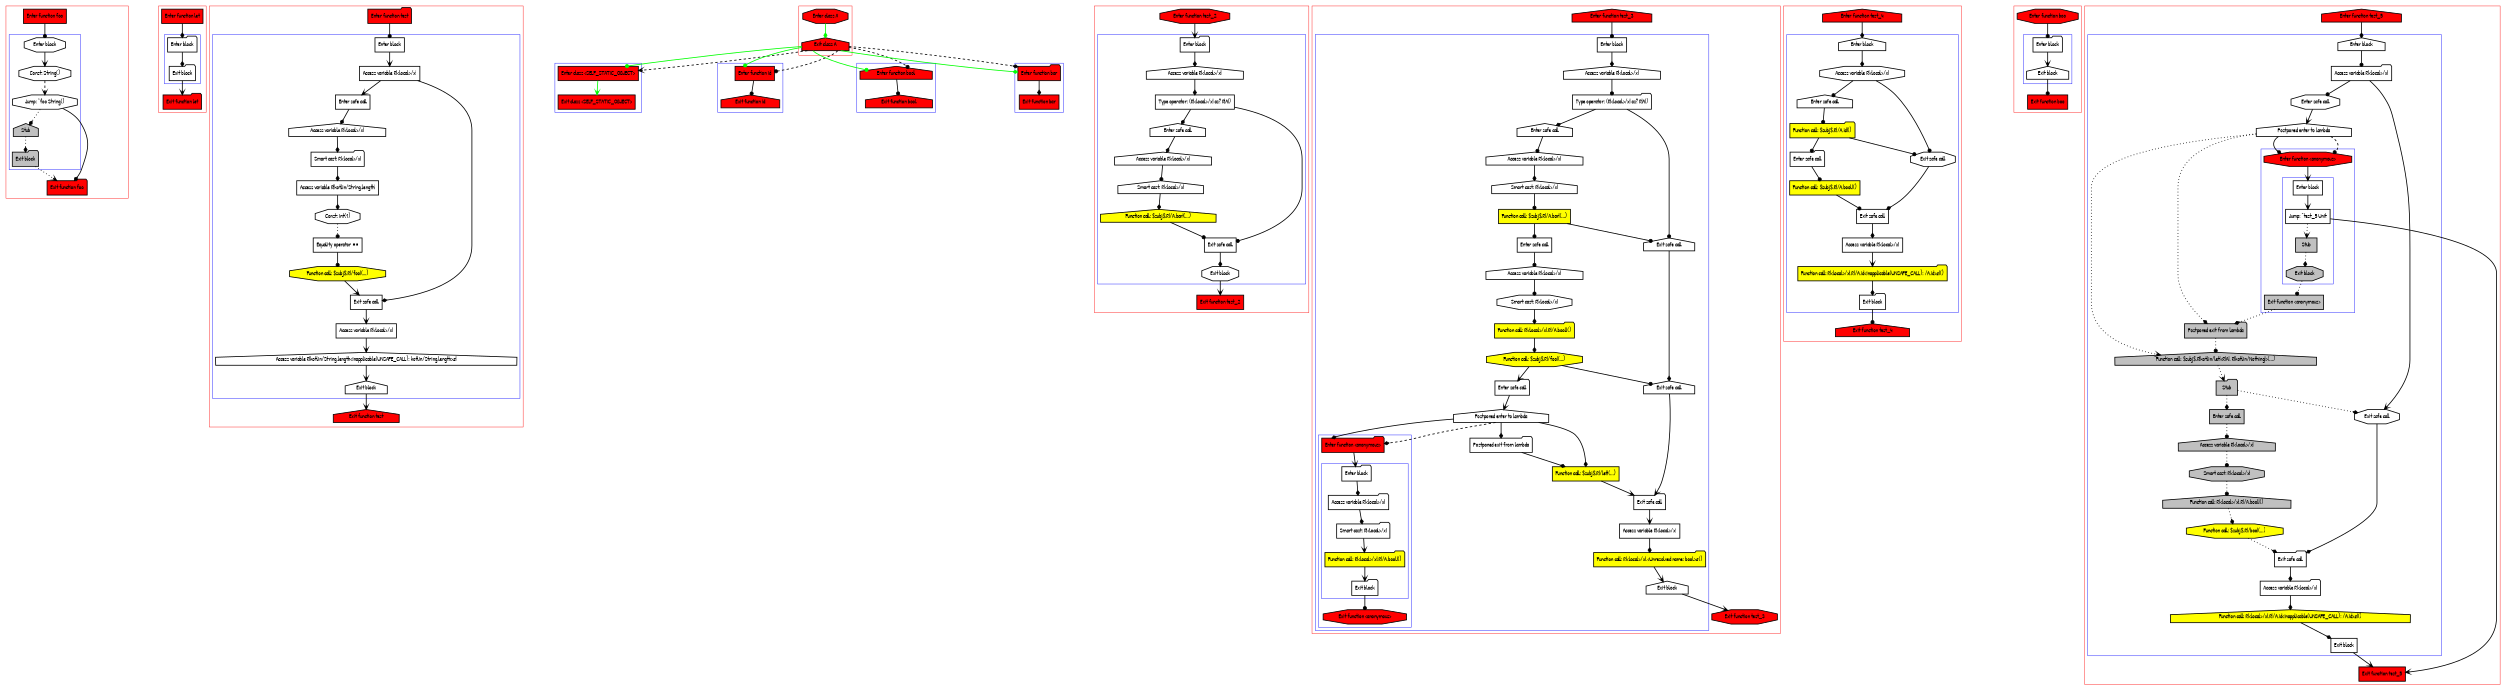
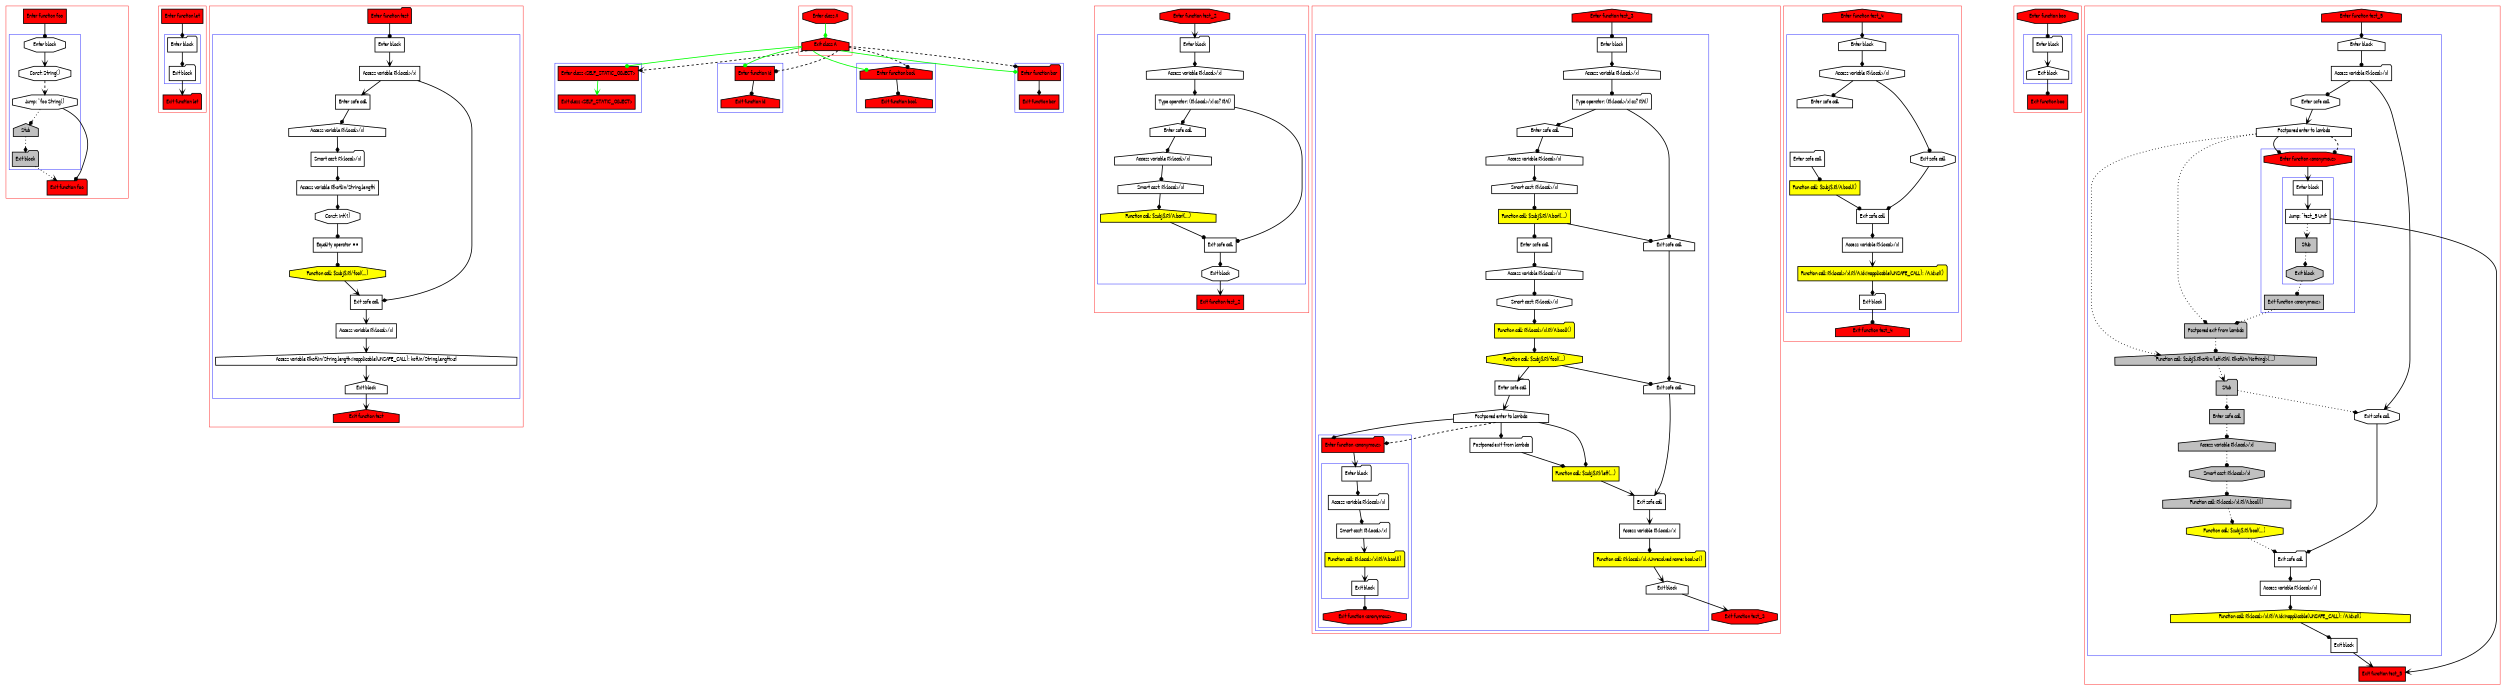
node "Function call: $subj$.R|/A.id|()": removed
edge "Const: Int(1)" -> "Equality operator ==": style dotted -> solid
